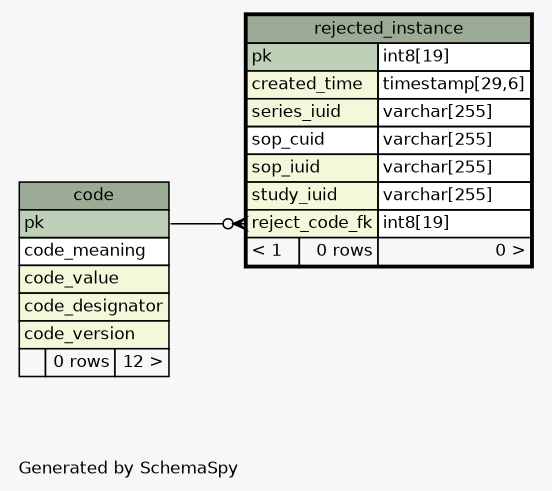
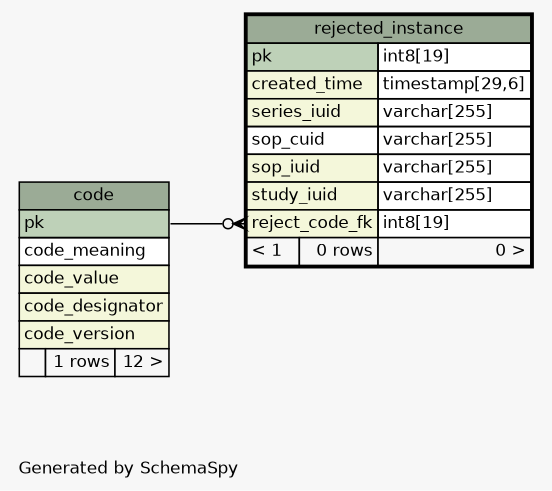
node "code": text "0 rows" -> "1 rows"
